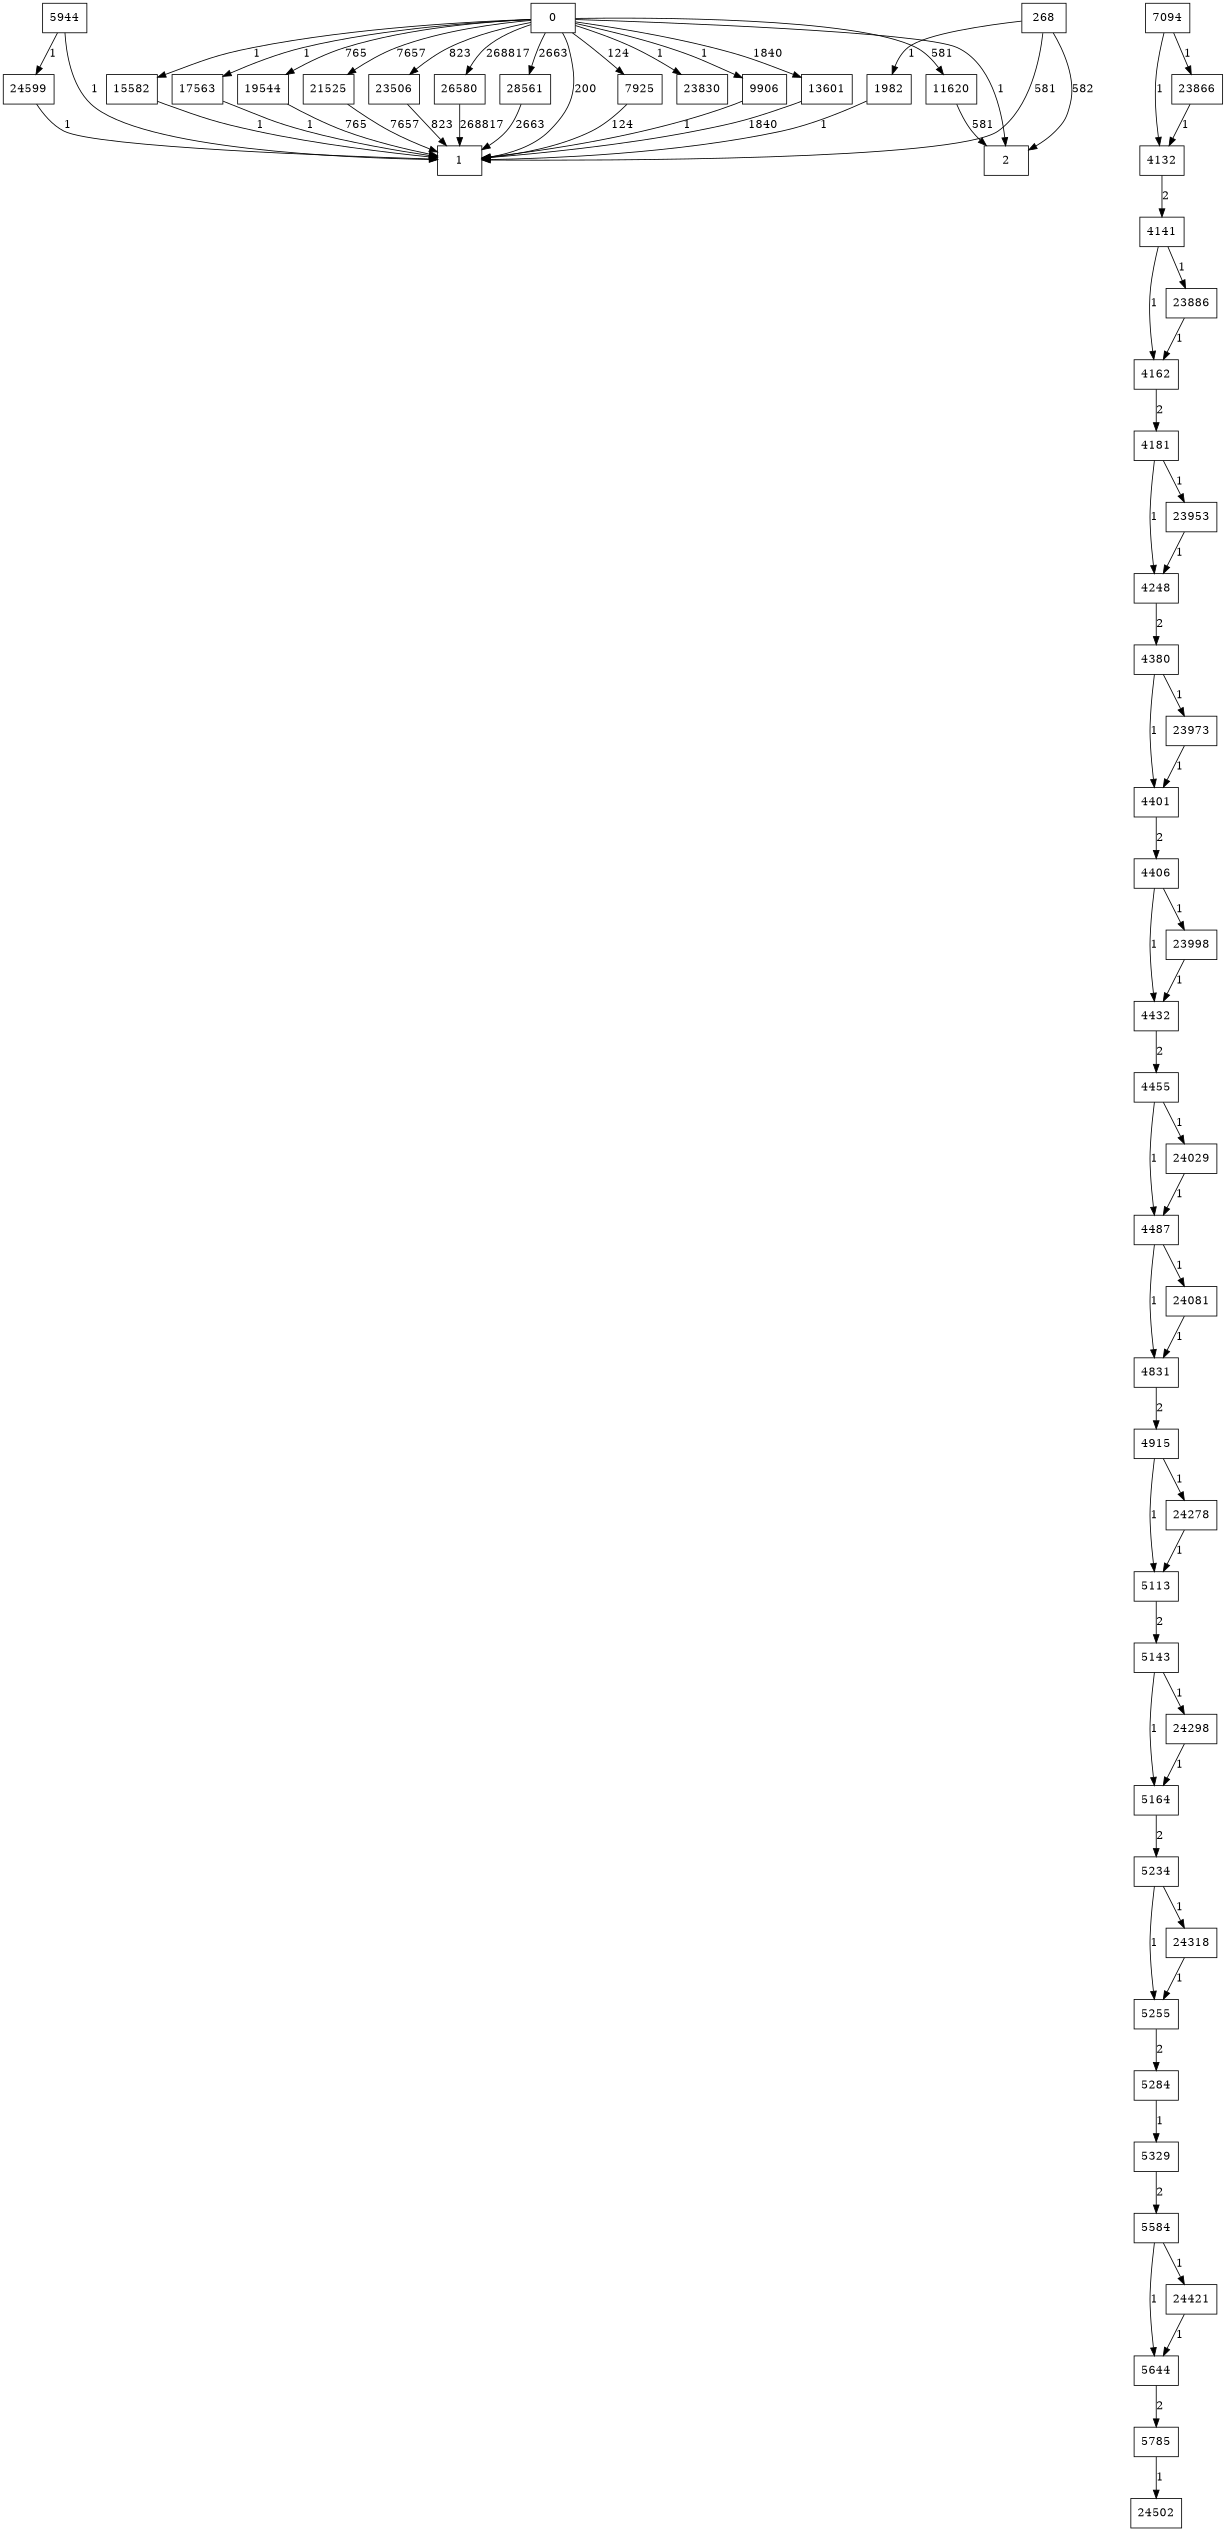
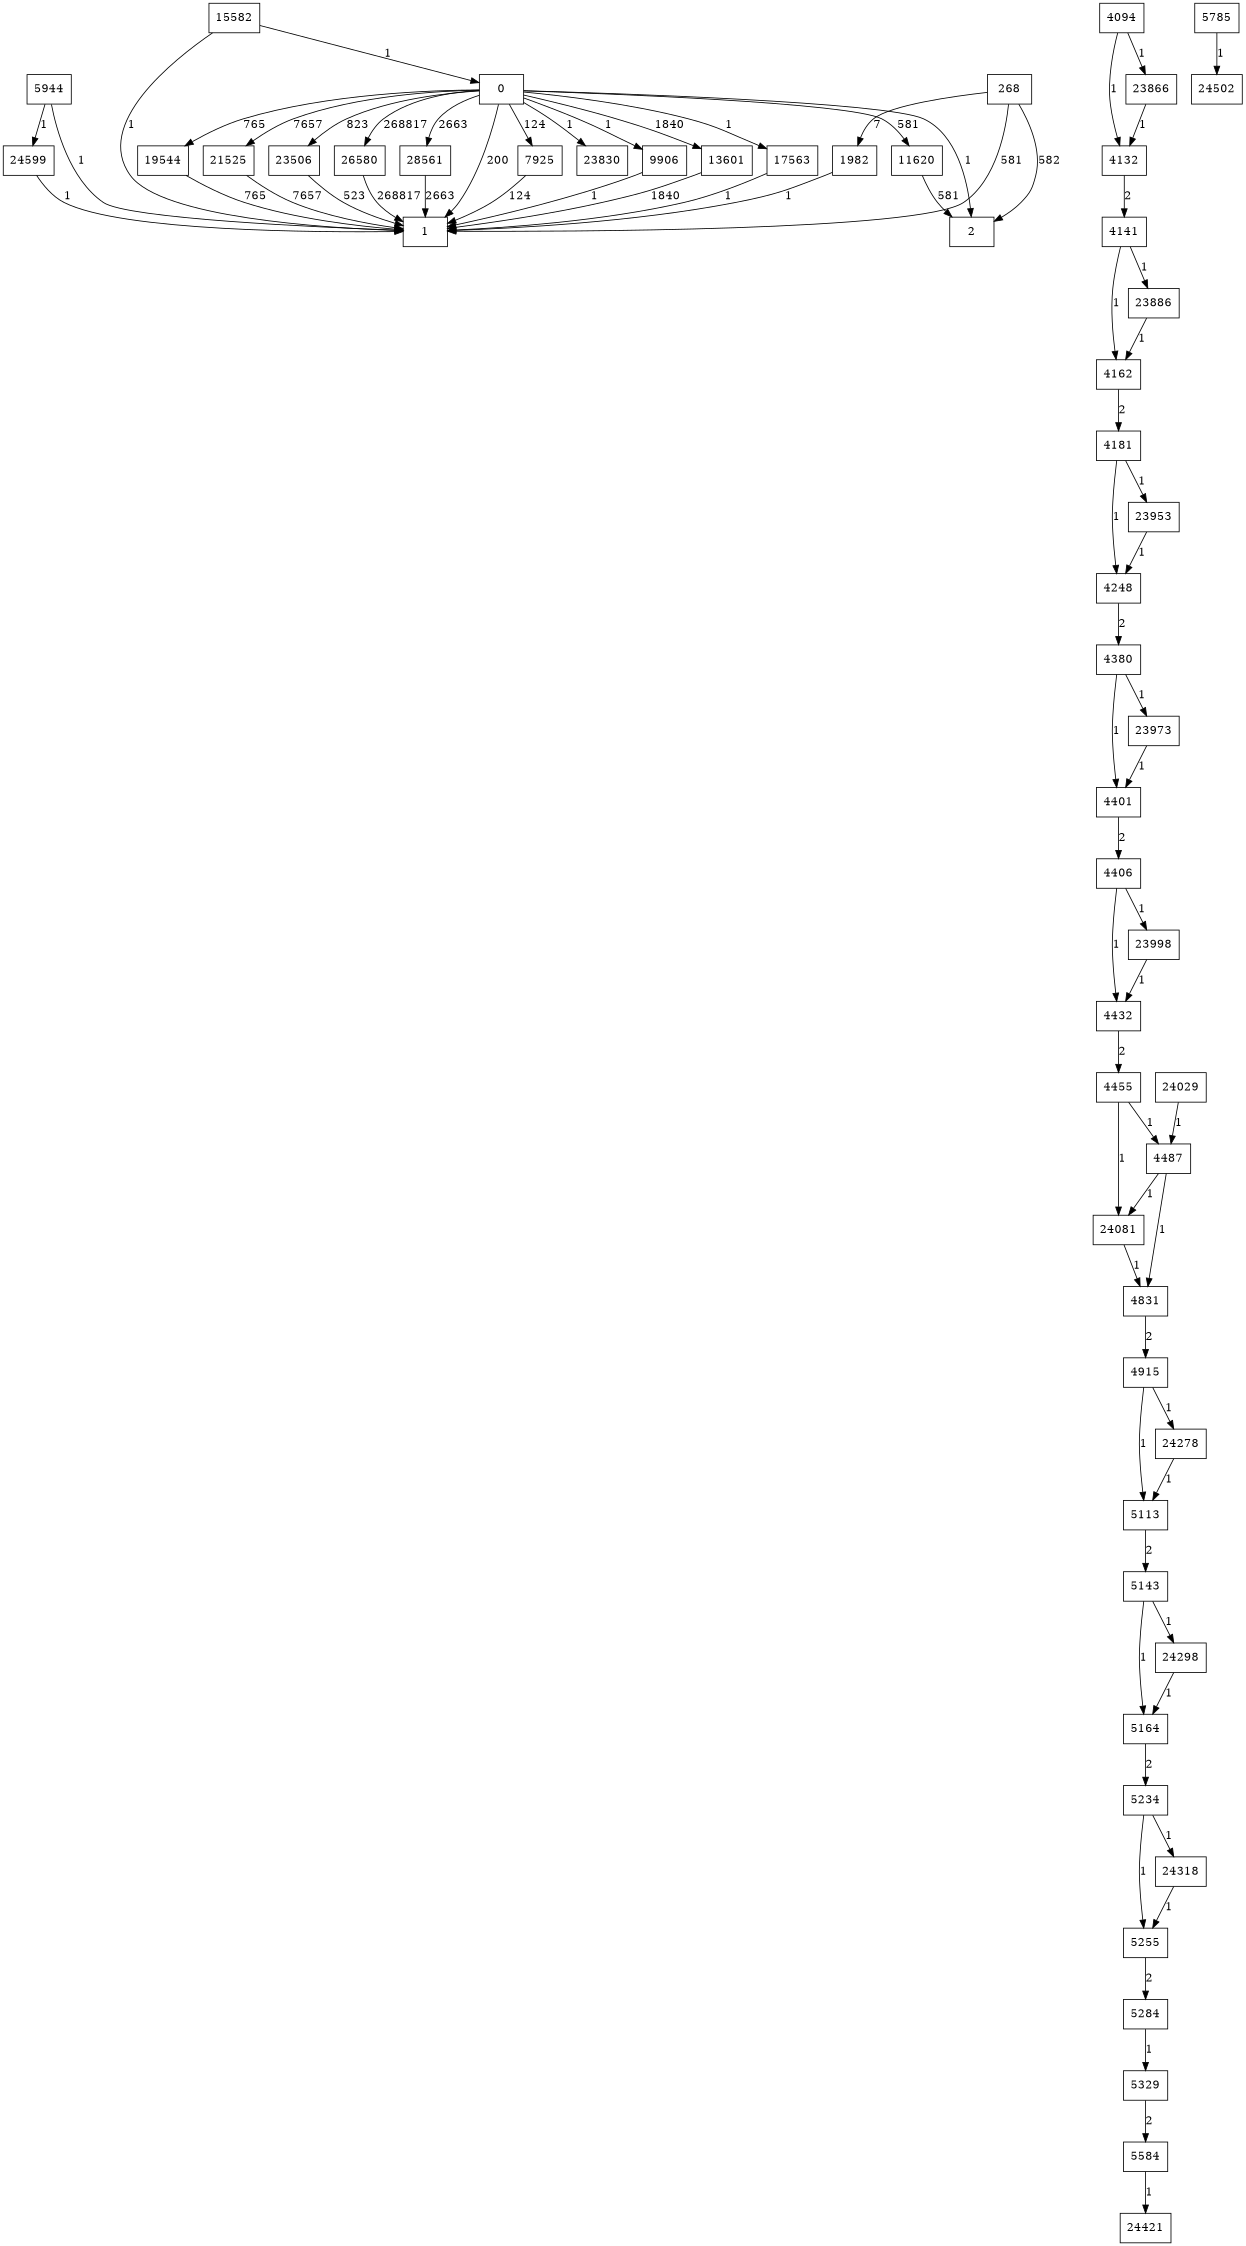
node "7094": label "7094" -> "4094"
edge "0" -> "15582": reversed
edge "268" -> "1982": label "1" -> "7"
edge "23506" -> "1": label "823" -> "523"
edge "4455" -> "24029": now "4455" -> "24081"
node "5644": removed
